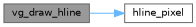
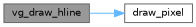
node "hline_pixel": label "hline_pixel" -> "draw_pixel"
